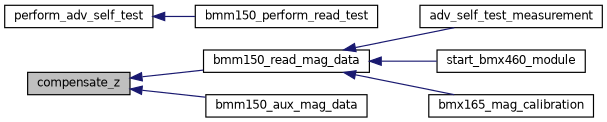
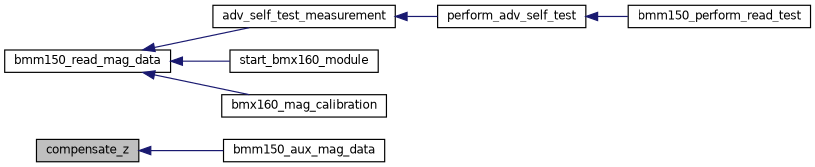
edge "perform_adv_self_test" -> "adv_self_test_measurement": added
node "start_bmx460_module": label "start_bmx460_module" -> "start_bmx160_module"
edge "bmm150_read_mag_data" -> "compensate_z": removed
node "bmx165_mag_calibration": label "bmx165_mag_calibration" -> "bmx160_mag_calibration"
